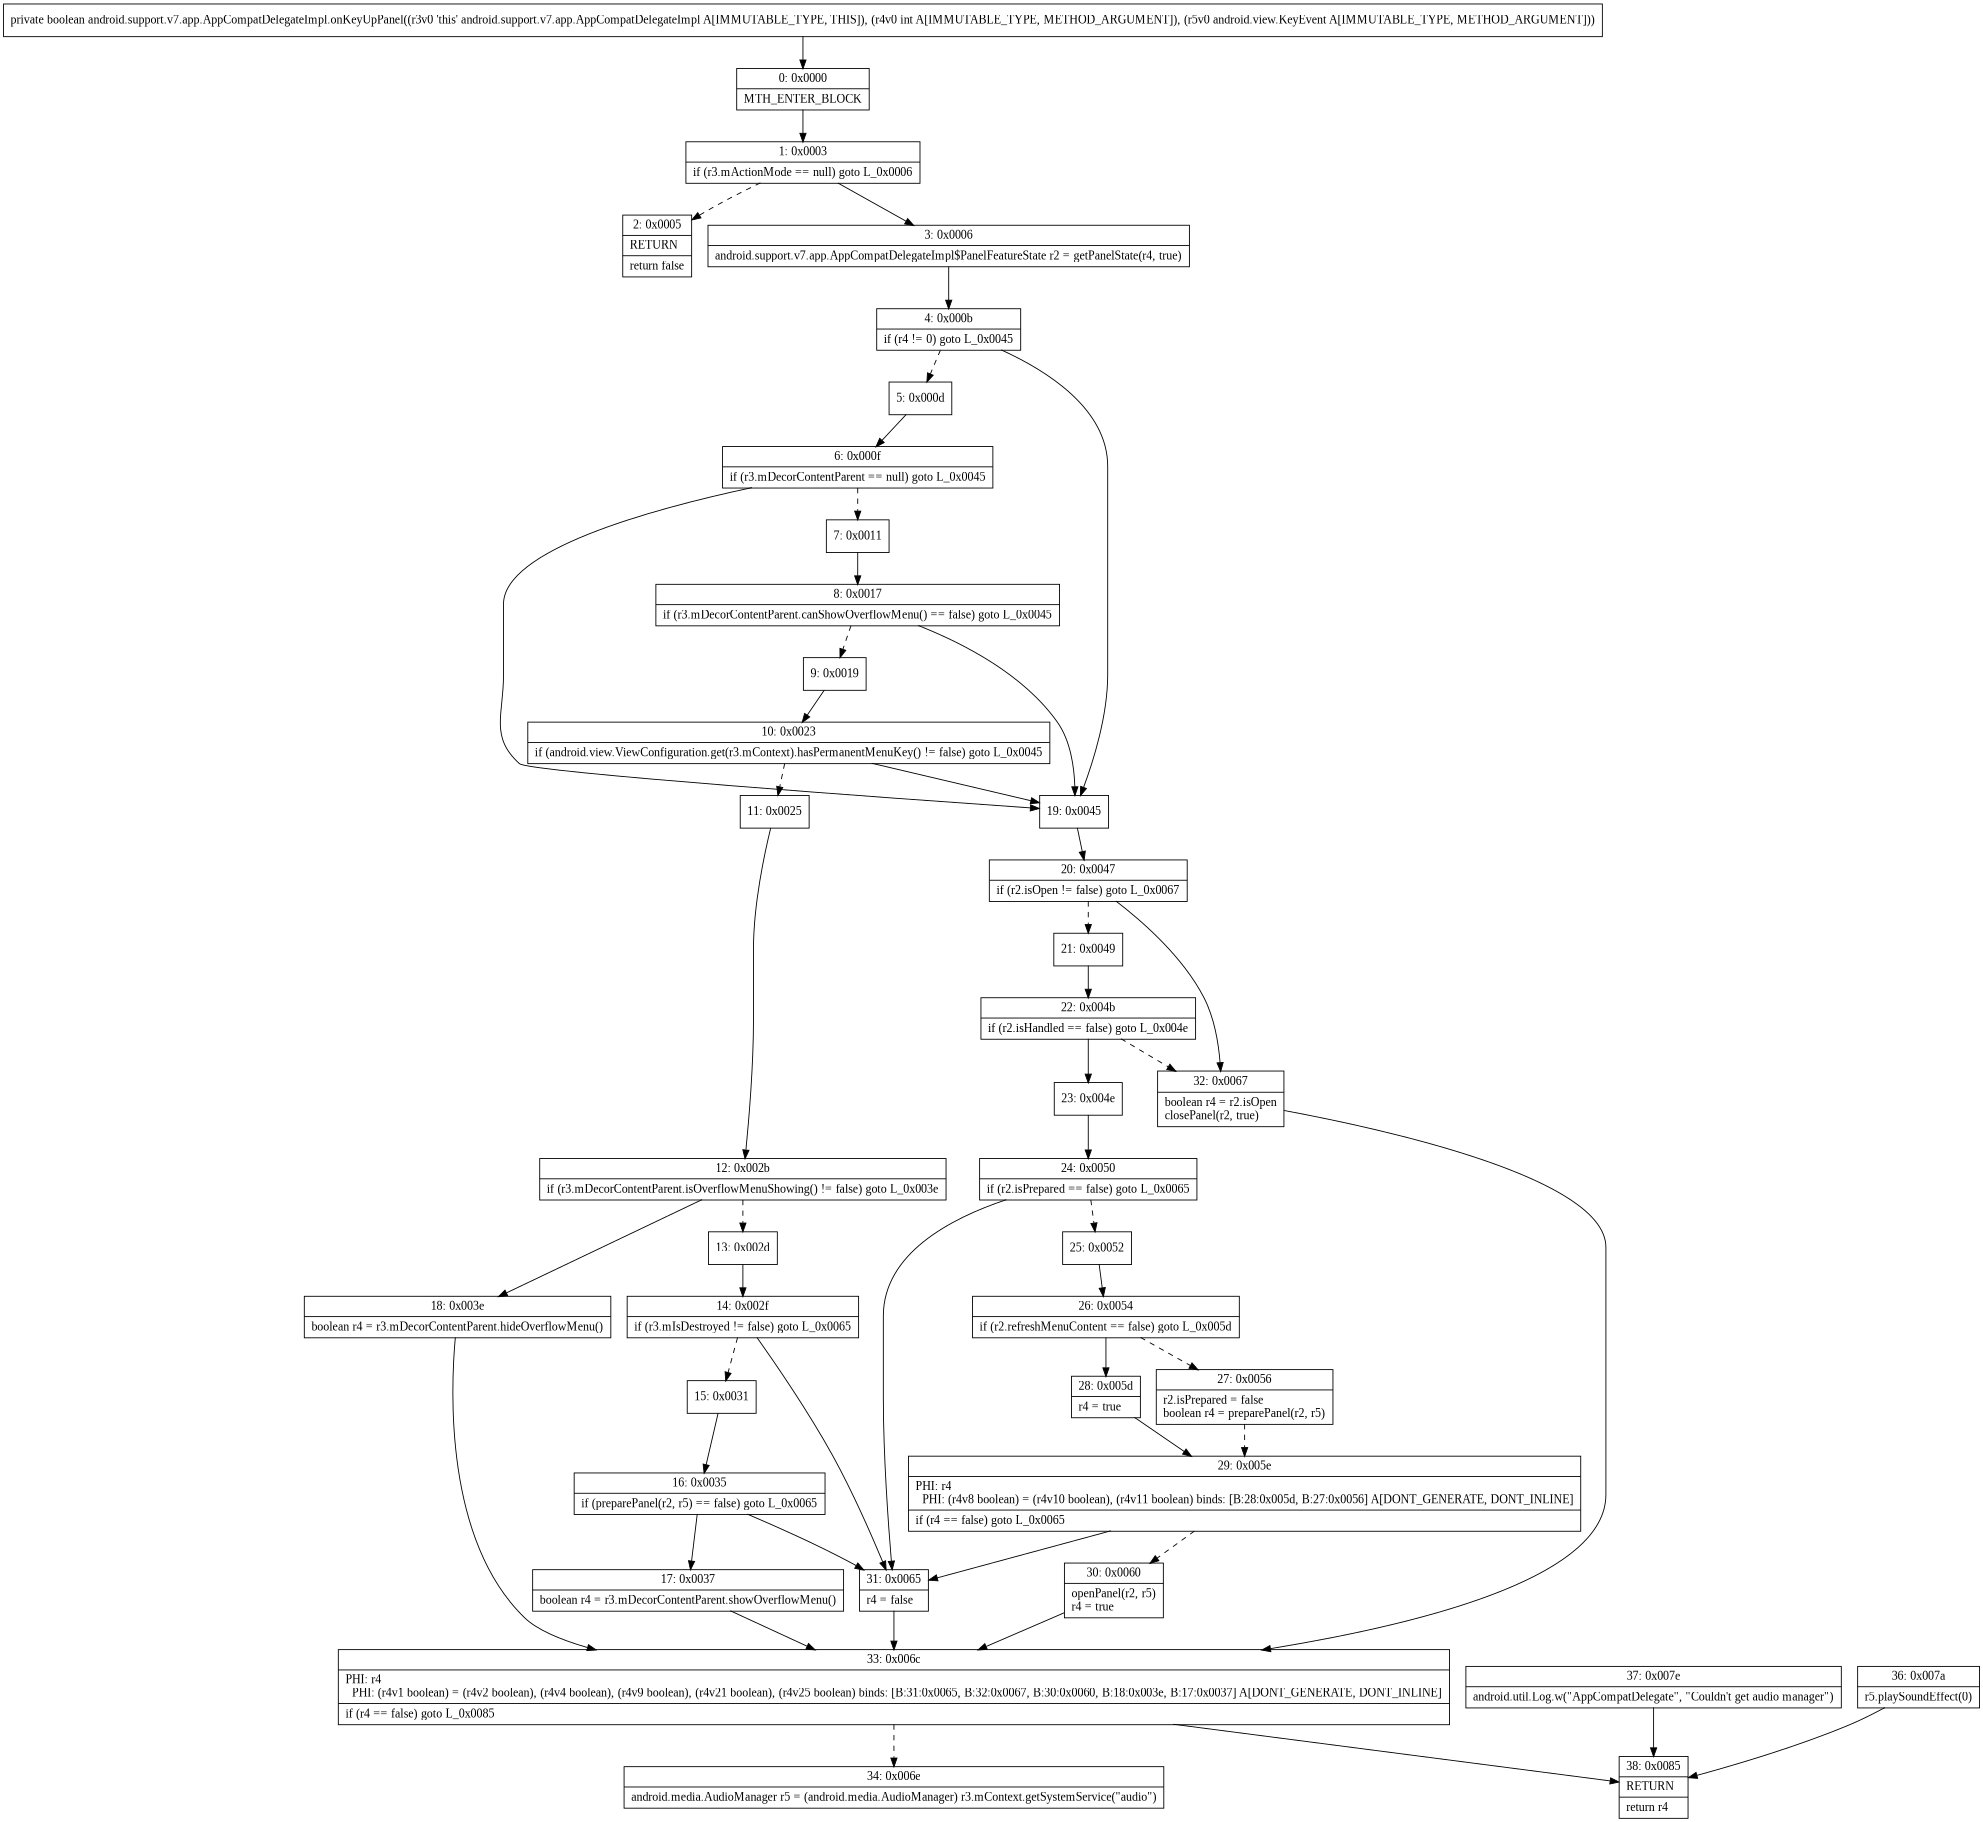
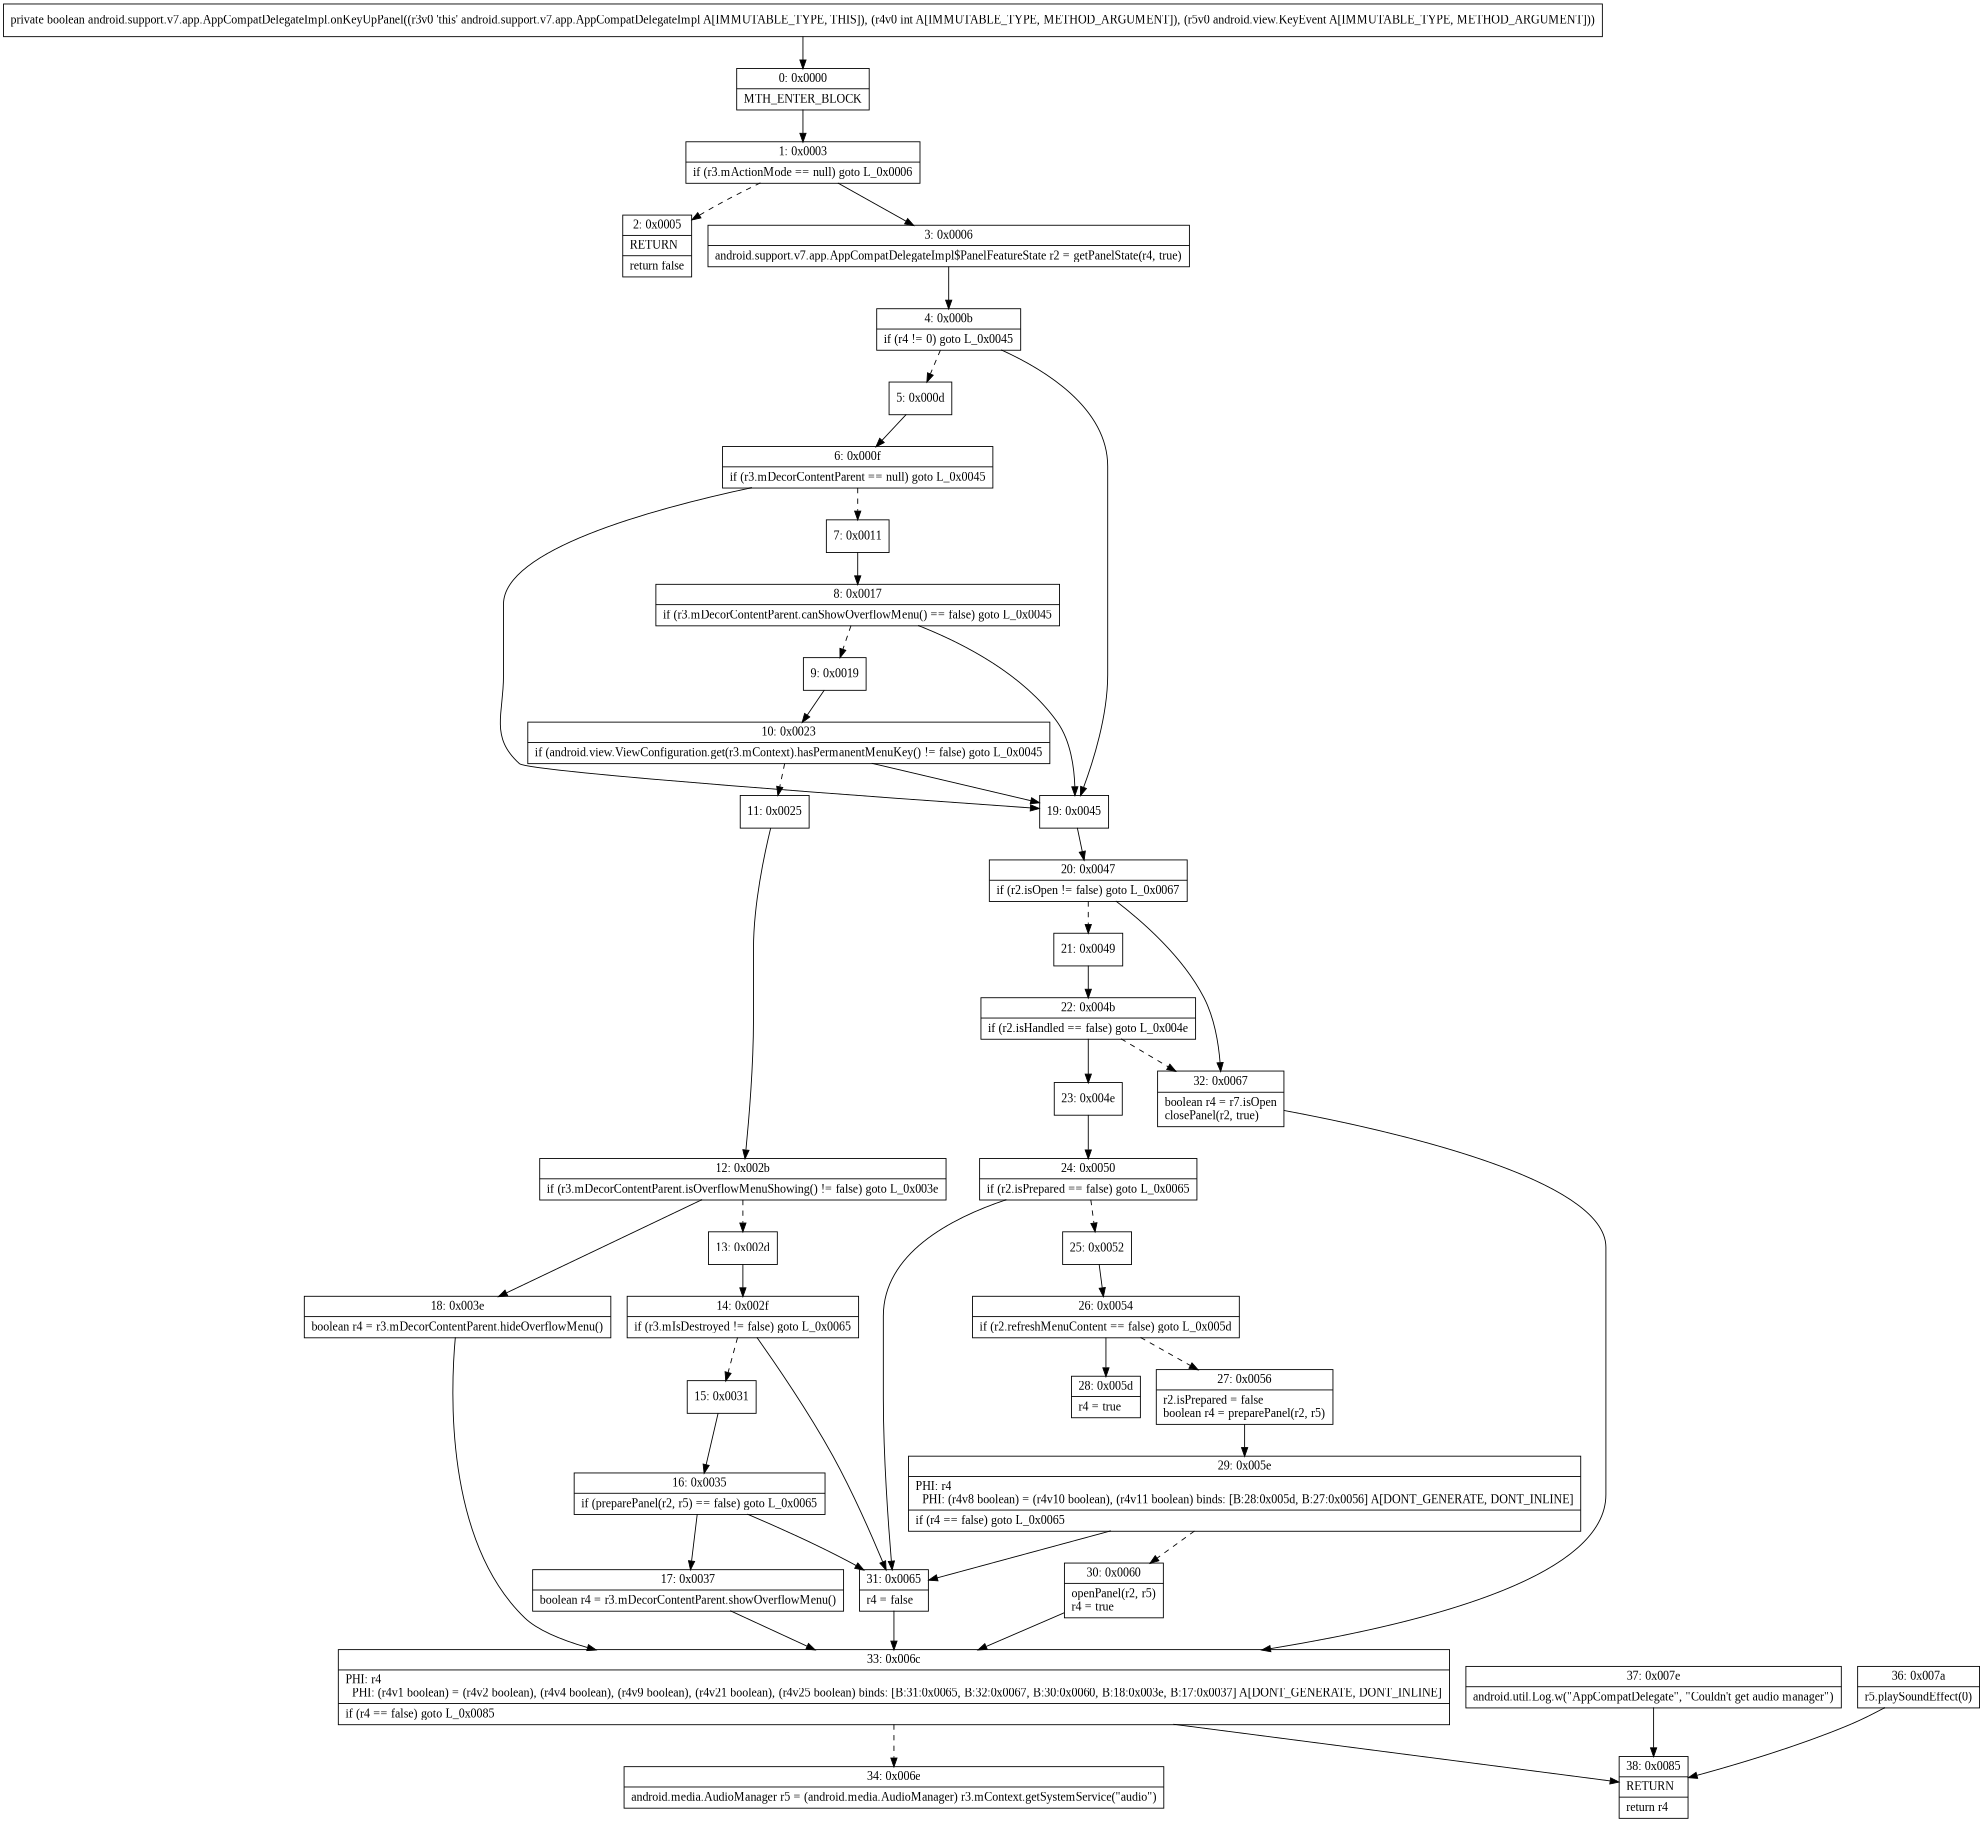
node "32: 0x0067": text "boolean r4 = r2.isOpen" -> "boolean r4 = r7.isOpen"
edge "28: 0x005d" -> "29: 0x005e": removed
edge "27: 0x0056" -> "29: 0x005e": style dashed -> solid
